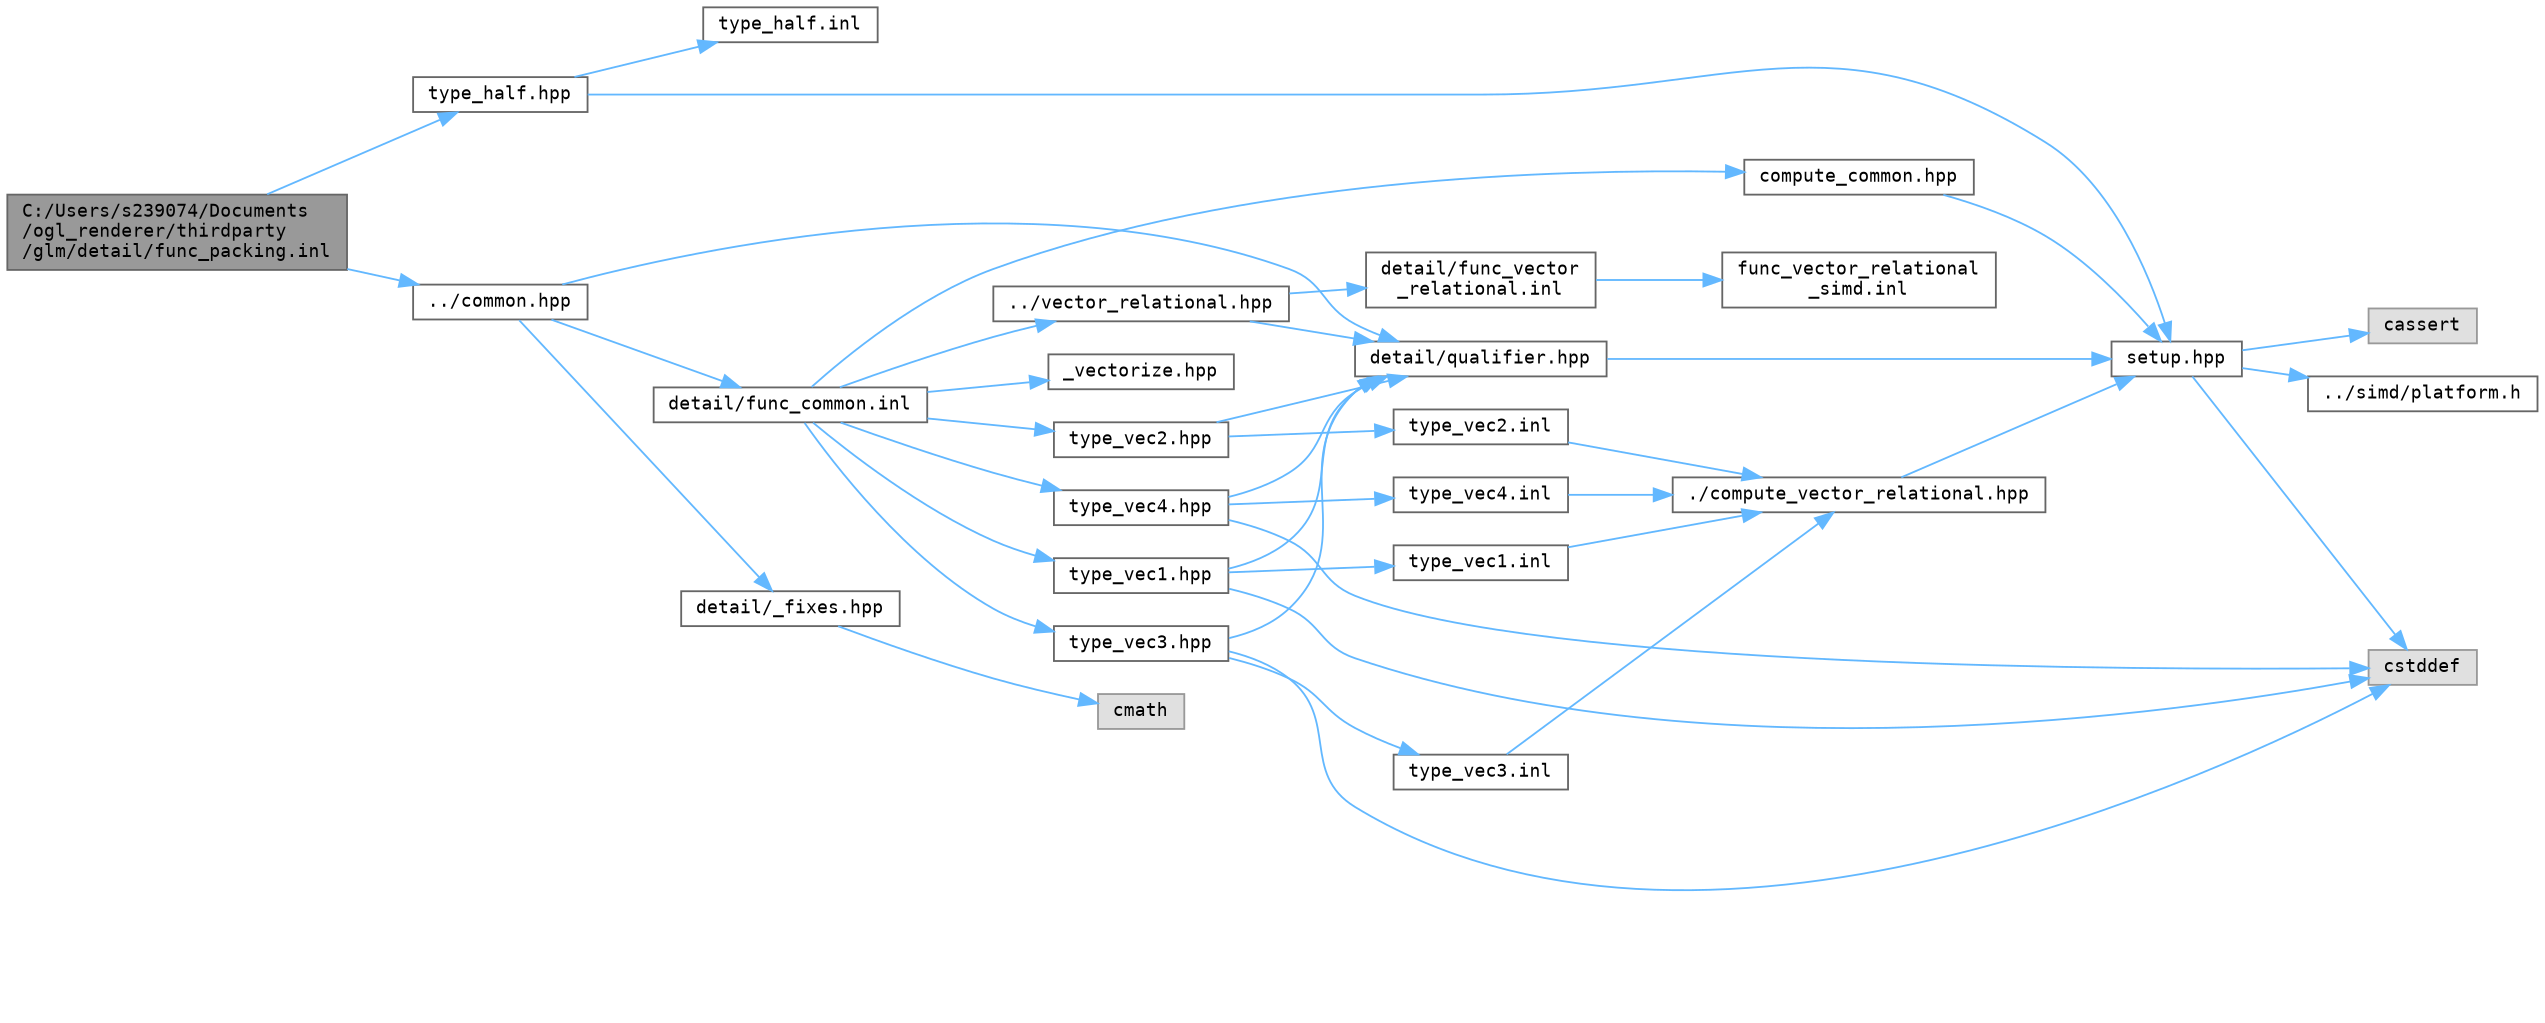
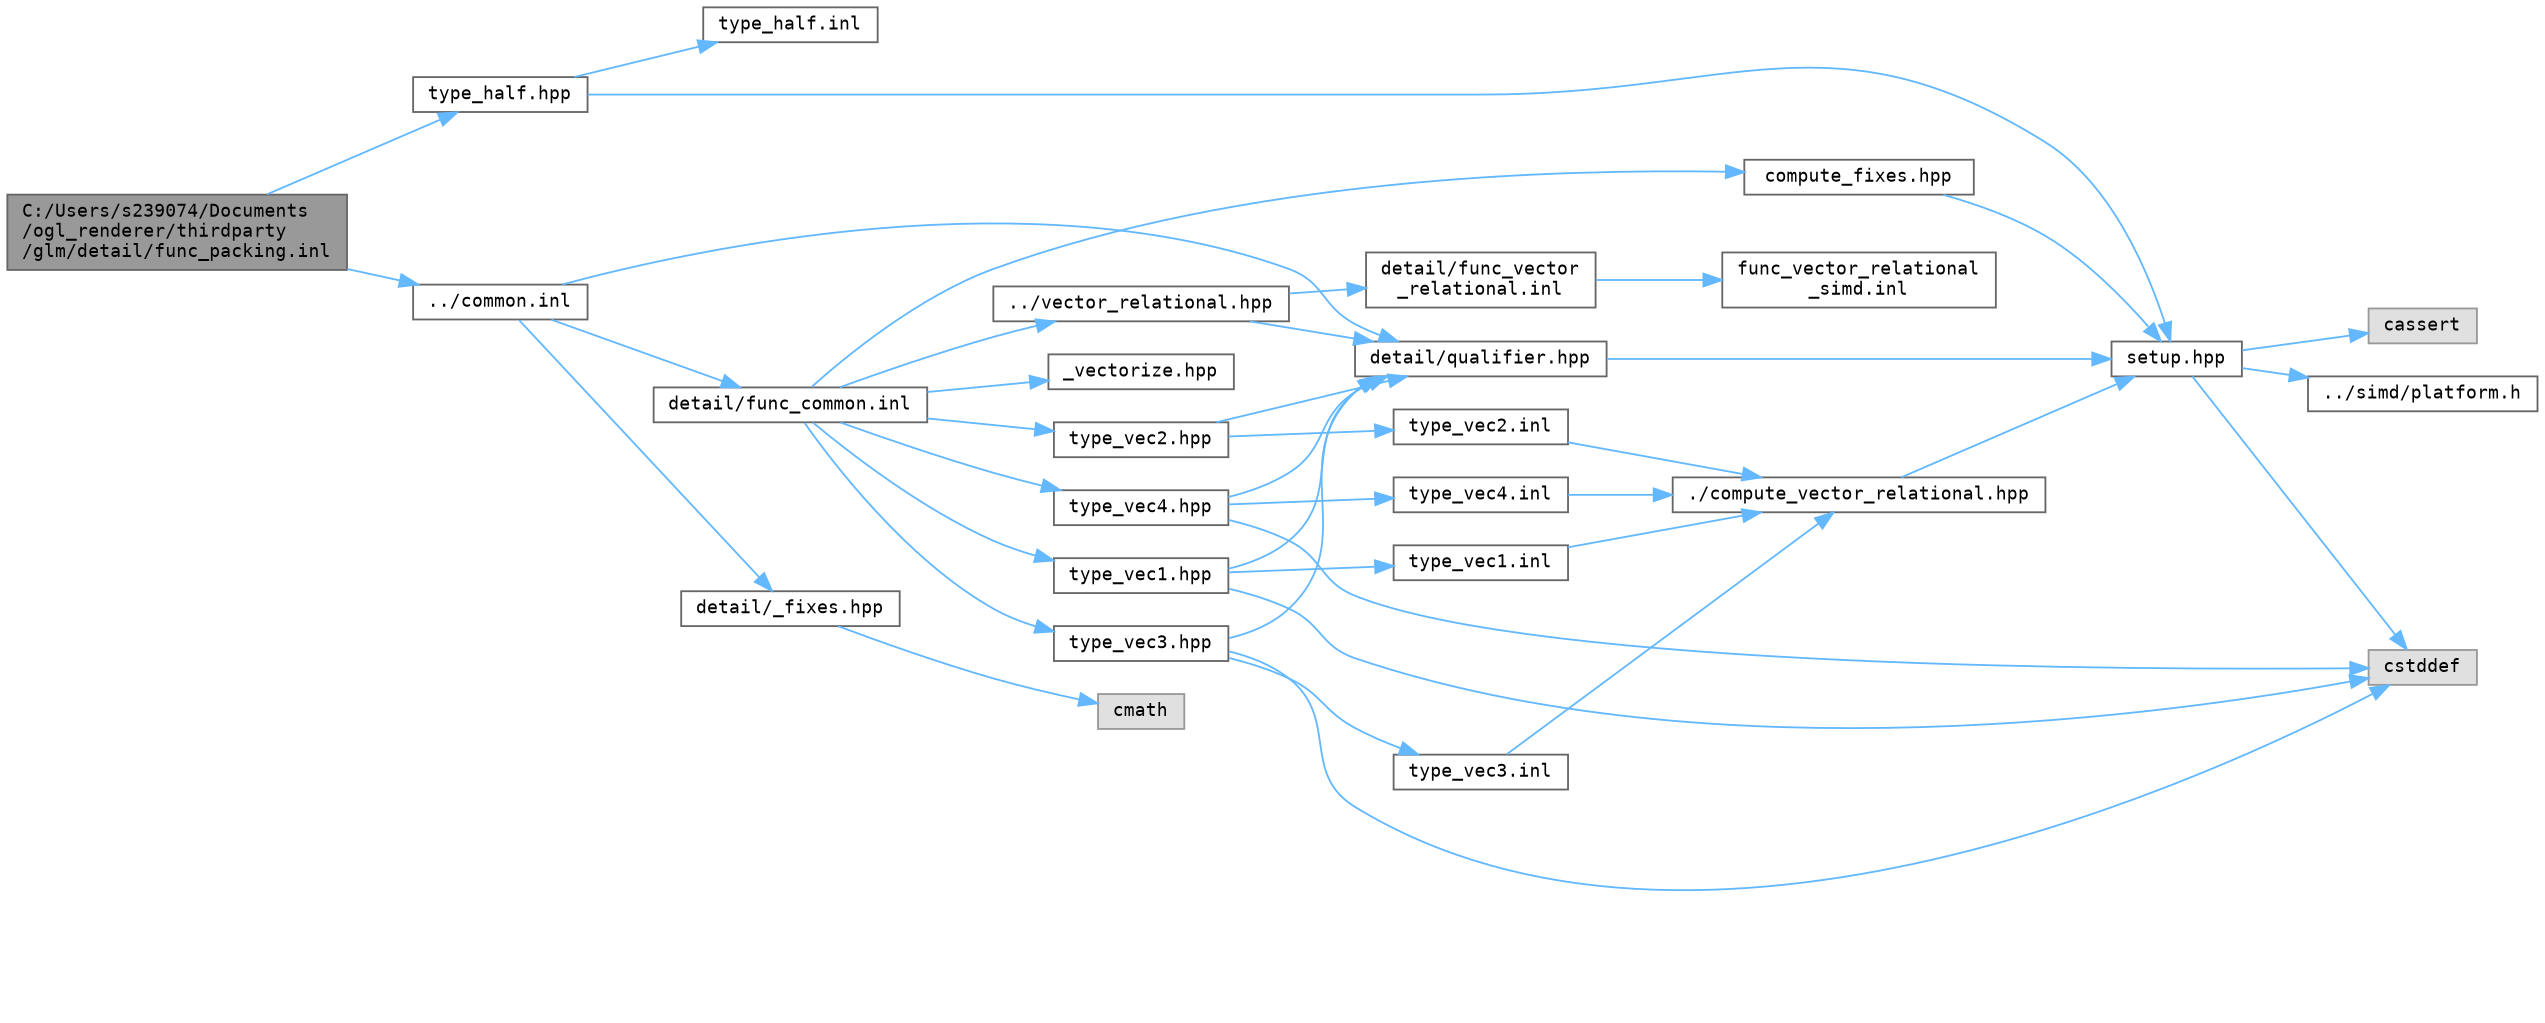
node "compute_common.hpp": label "compute_common.hpp" -> "compute_fixes.hpp"
node "../common.hpp": label "../common.hpp" -> "../common.inl"
